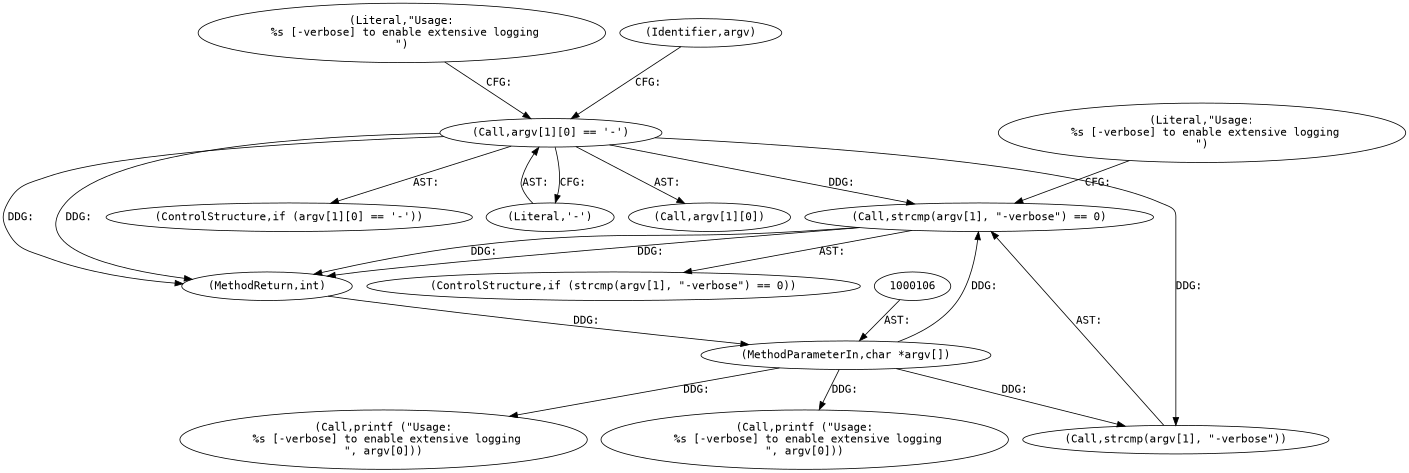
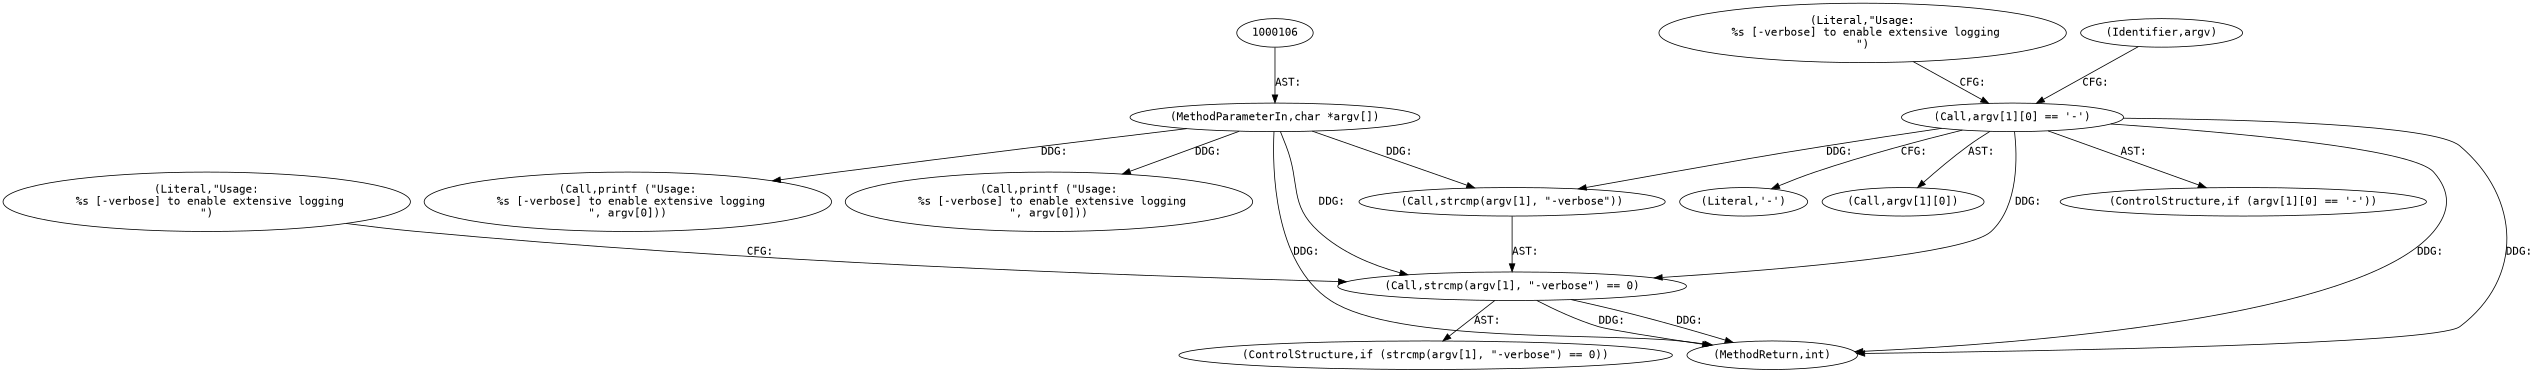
edge "(Literal,'-')" -> "(Call,argv[1][0] == '-')": removed, label "AST:"
edge "(MethodReturn,int)" -> "(MethodParameterIn,char *argv[])": reversed
